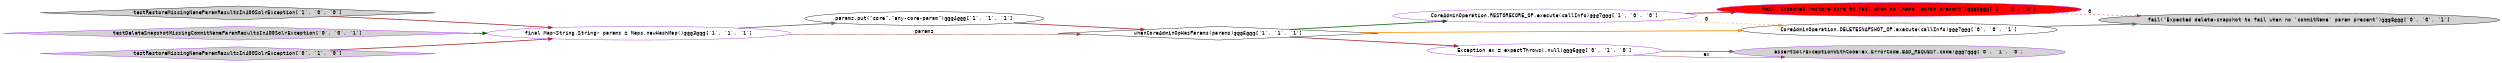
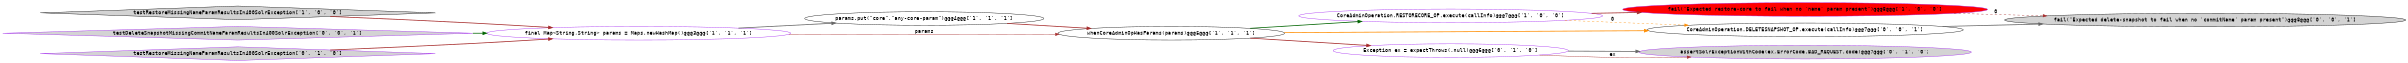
node "whenCoreAdminOpHasParams(params)@@@5@@@['1', '1', '1']": shape diamond -> ellipse
